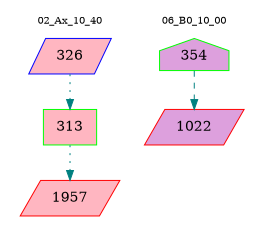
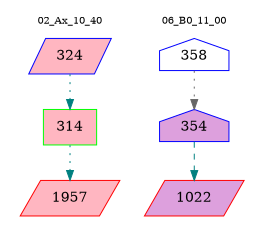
cluster "06_B0_10_00": label "06_B0_10_00" -> "06_B0_11_00"
node "326": label "326" -> "324"
node "358": added
node "354": color green -> blue
node "313": label "313" -> "314"
